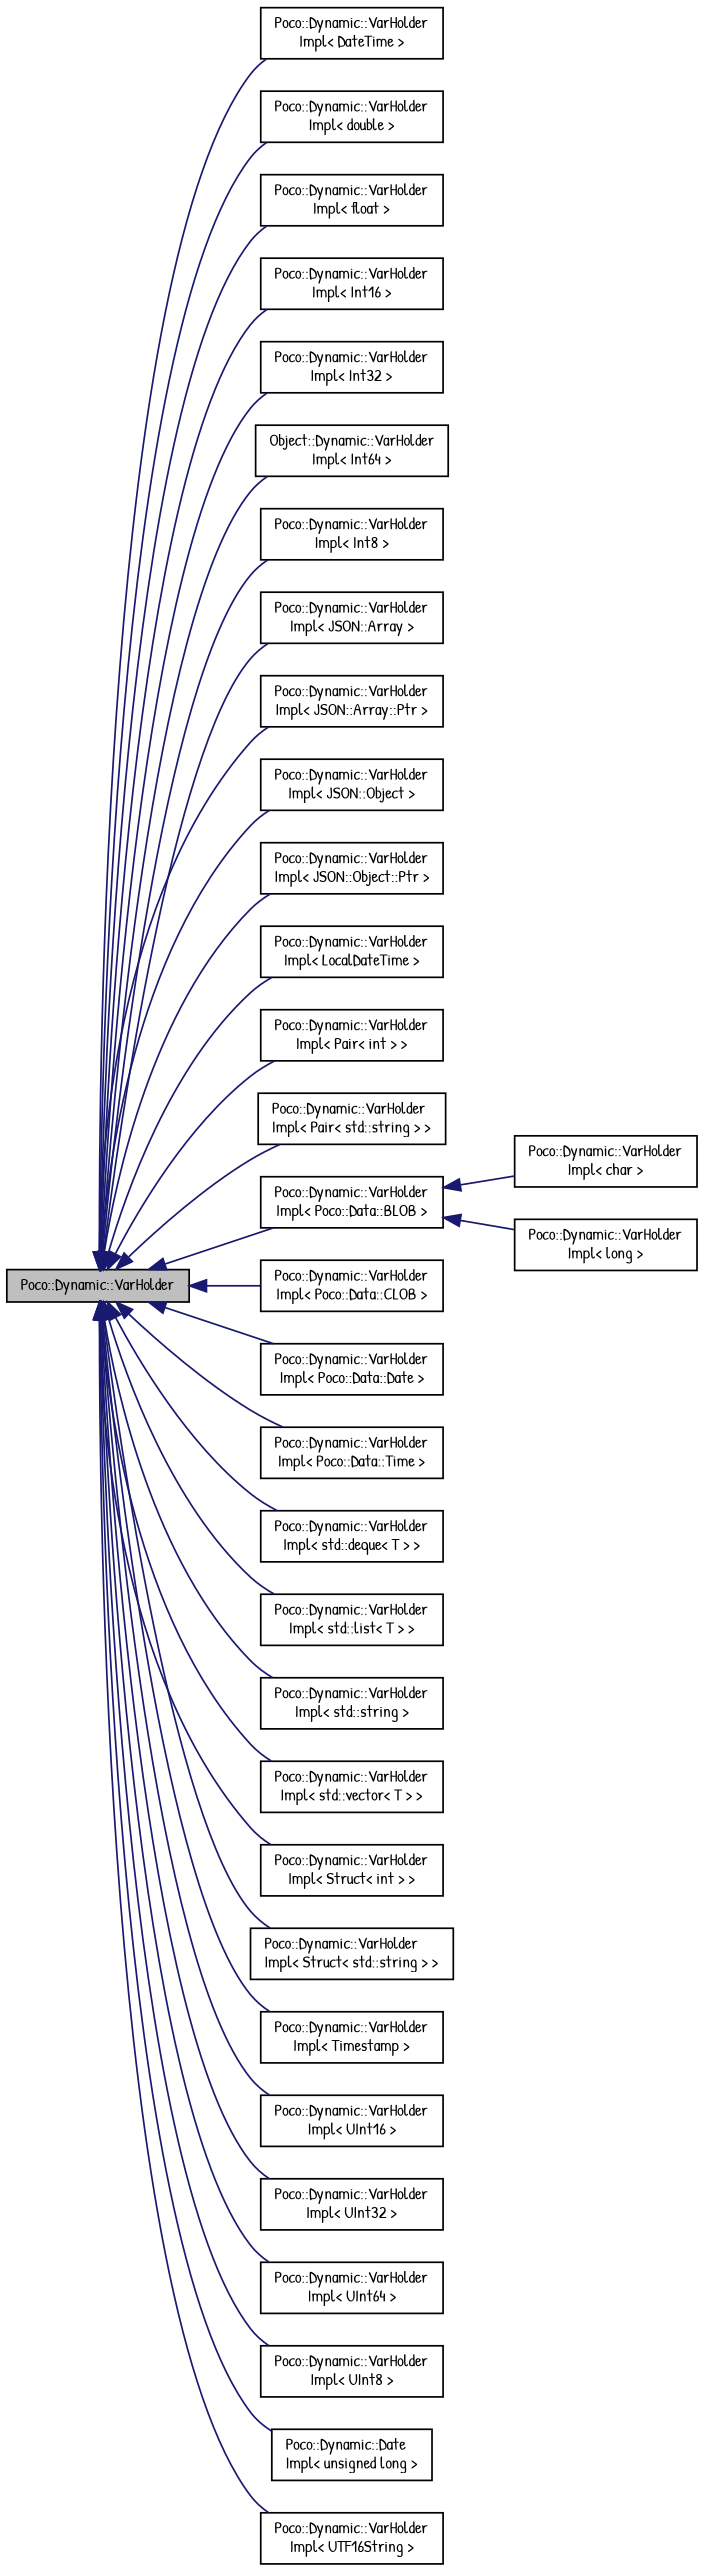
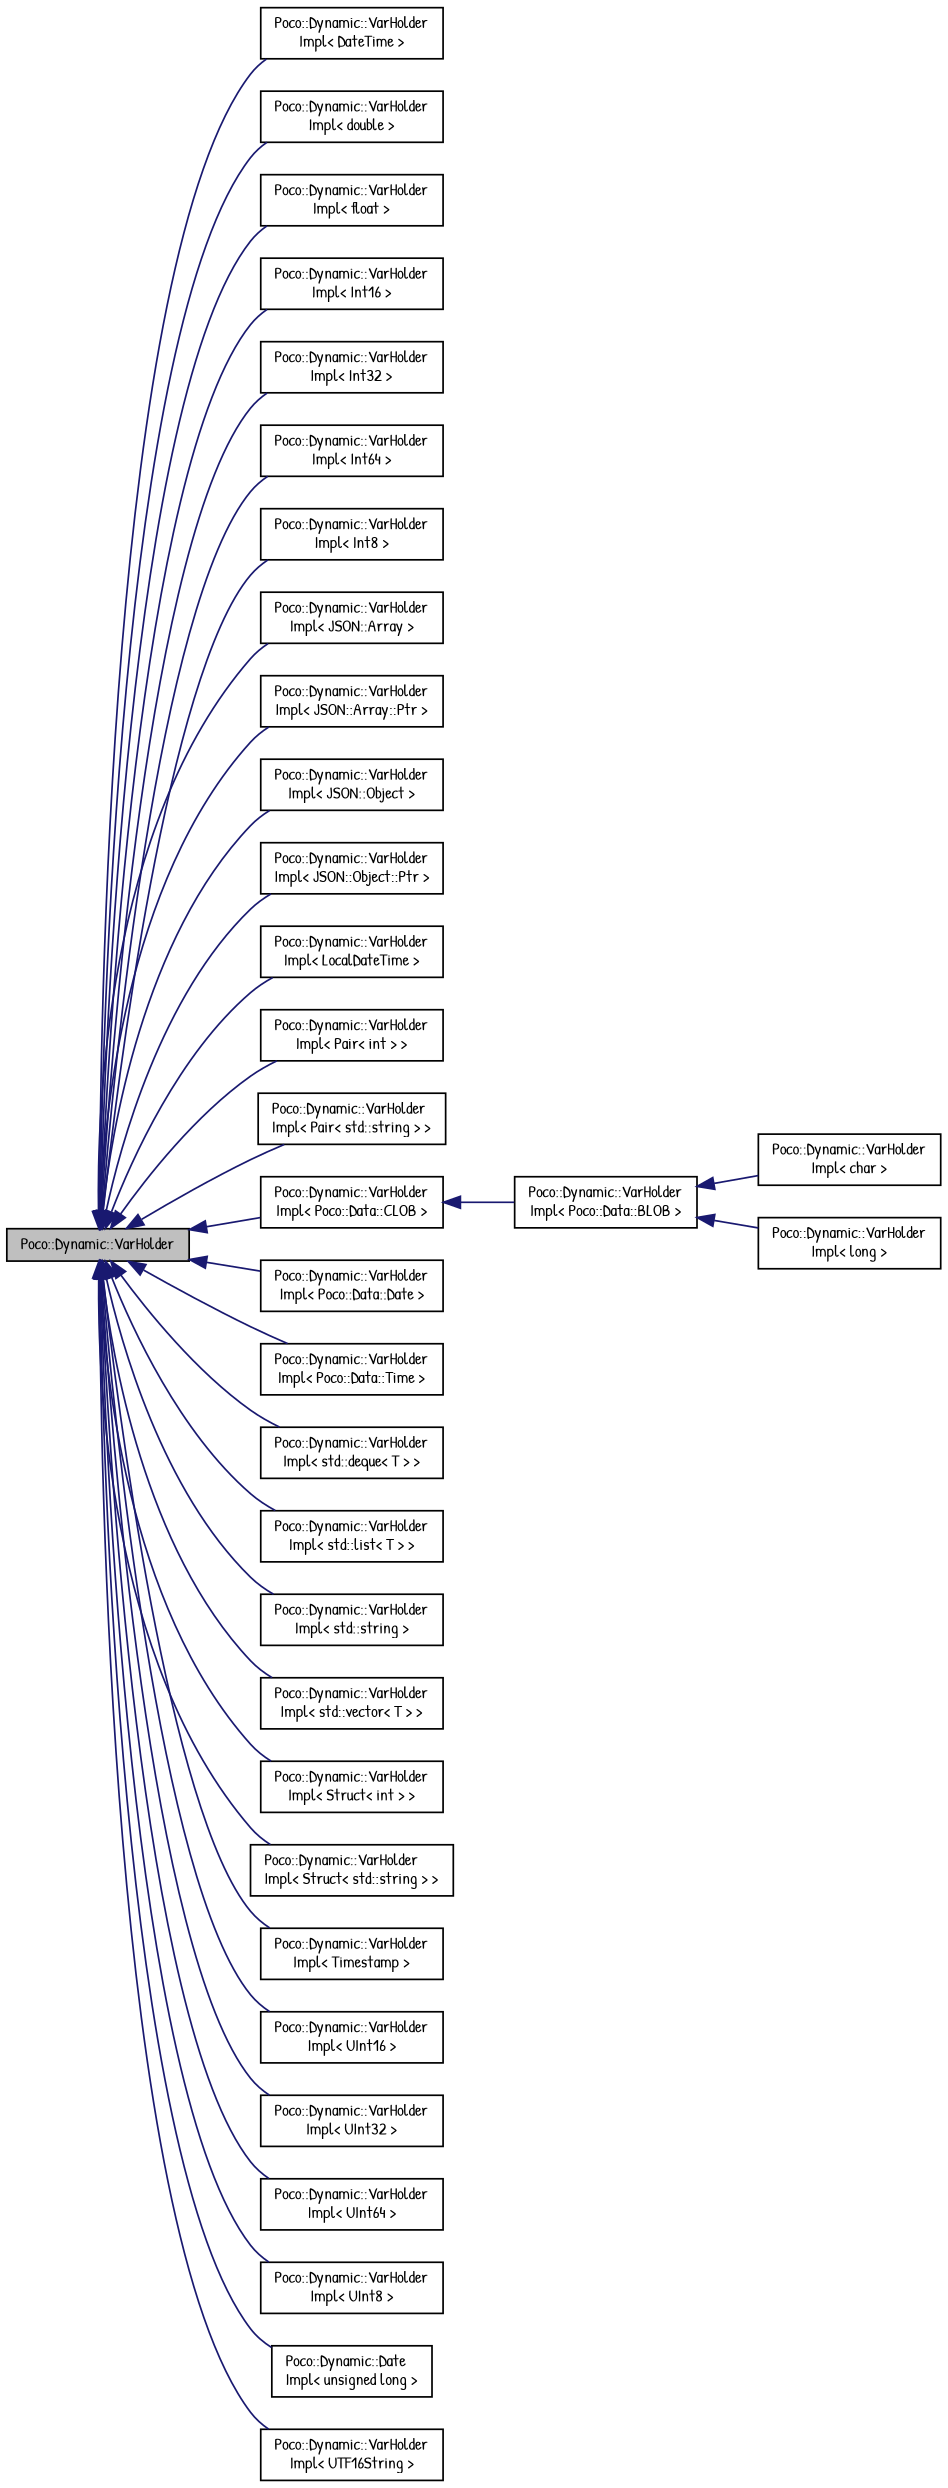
node "Object::Dynamic::VarHolder Impl< Int64 >": label "Object::Dynamic::VarHolder Impl< Int64 >" -> "Poco::Dynamic::VarHolder Impl< Int64 >"
edge "Poco::Dynamic::VarHolder Impl< Poco::Data::BLOB >" -> "Poco::Dynamic::VarHolder": now "Poco::Dynamic::VarHolder Impl< Poco::Data::BLOB >" -> "Poco::Dynamic::VarHolder Impl< Poco::Data::CLOB >"
